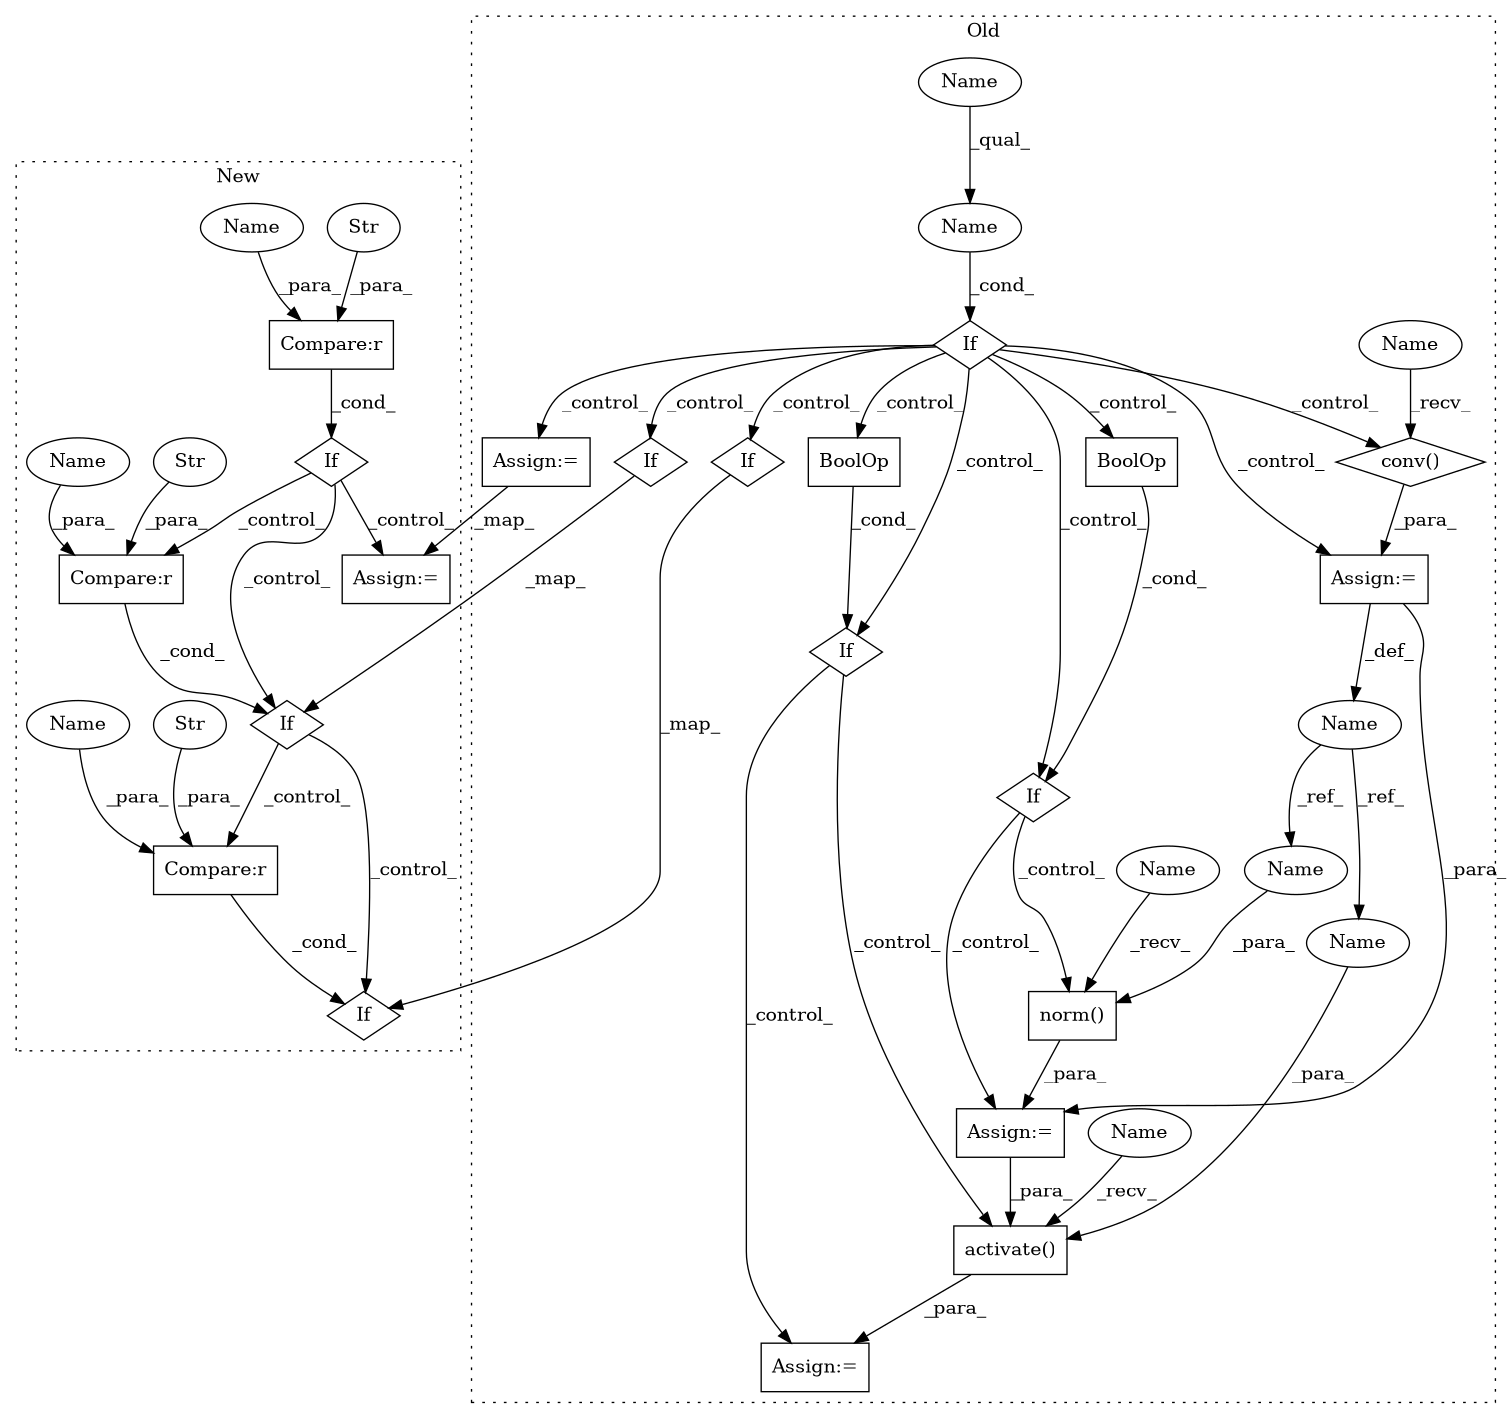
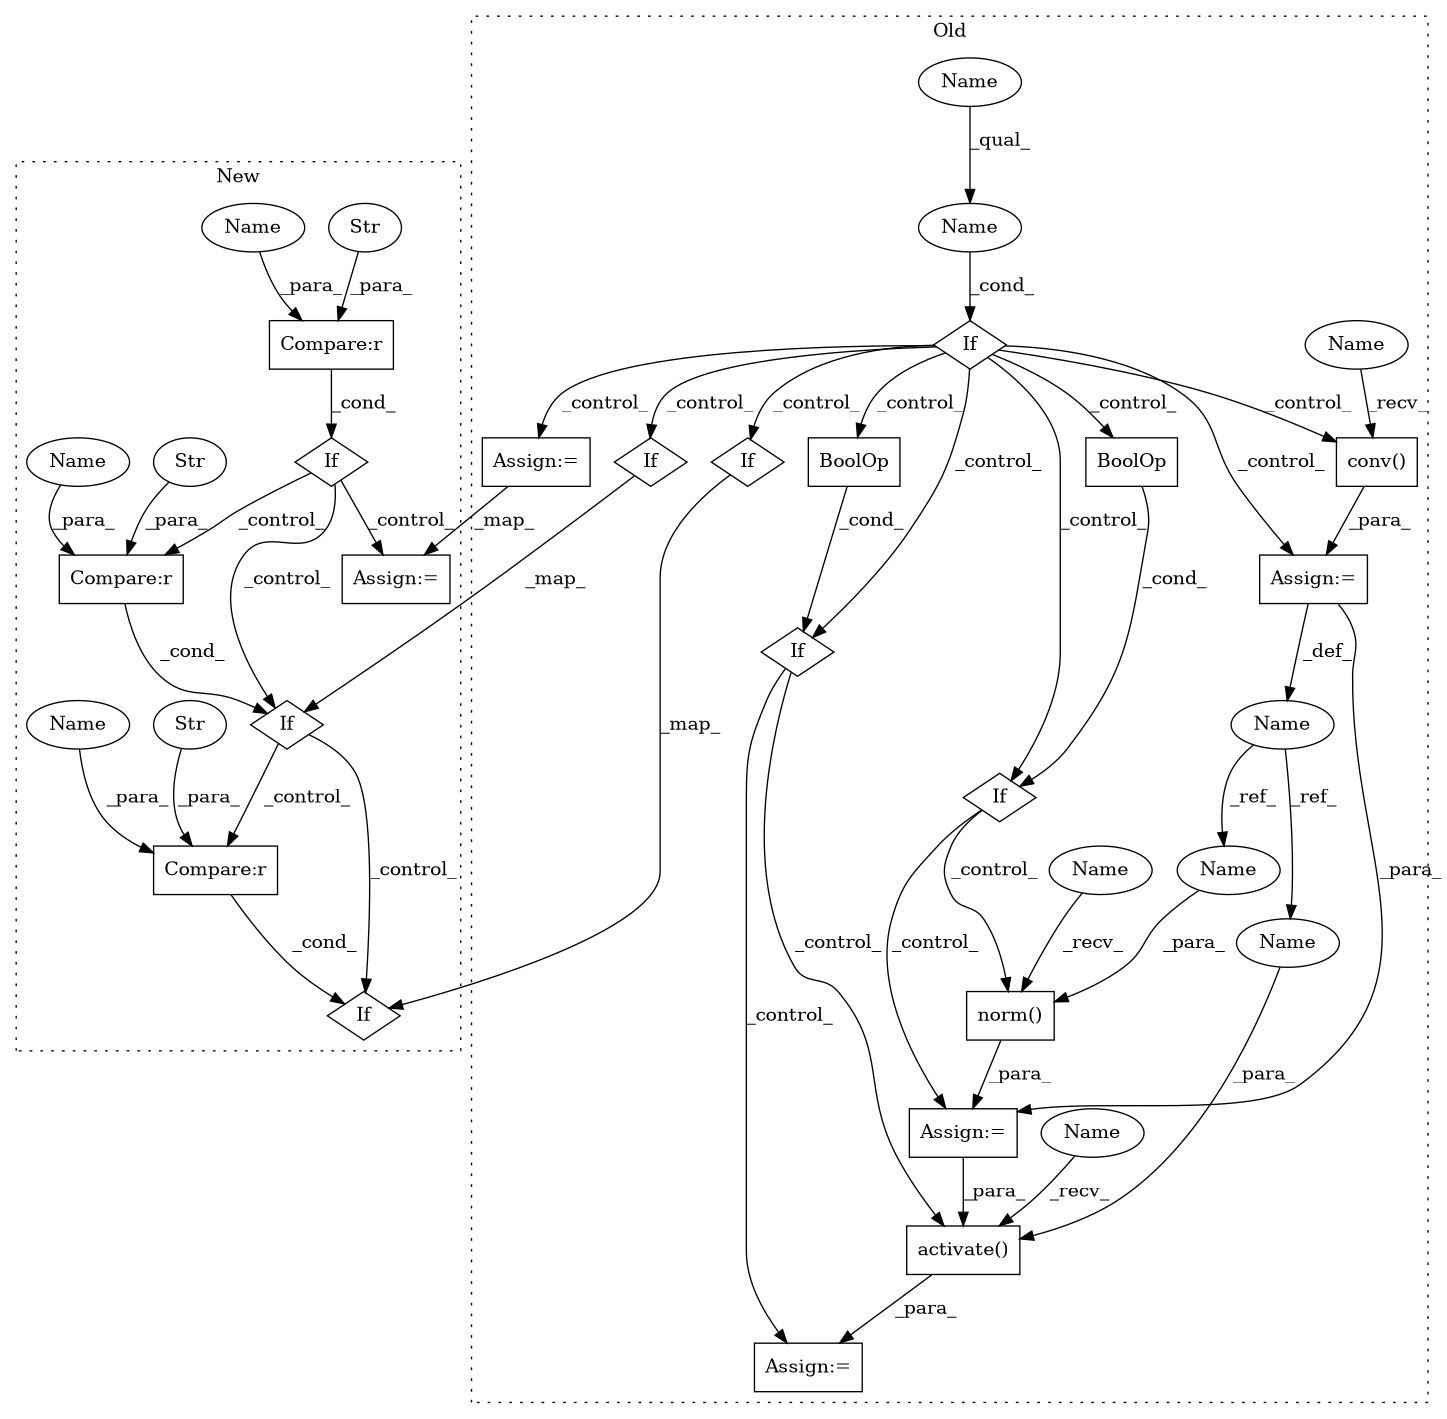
node "conv()": shape diamond -> box
